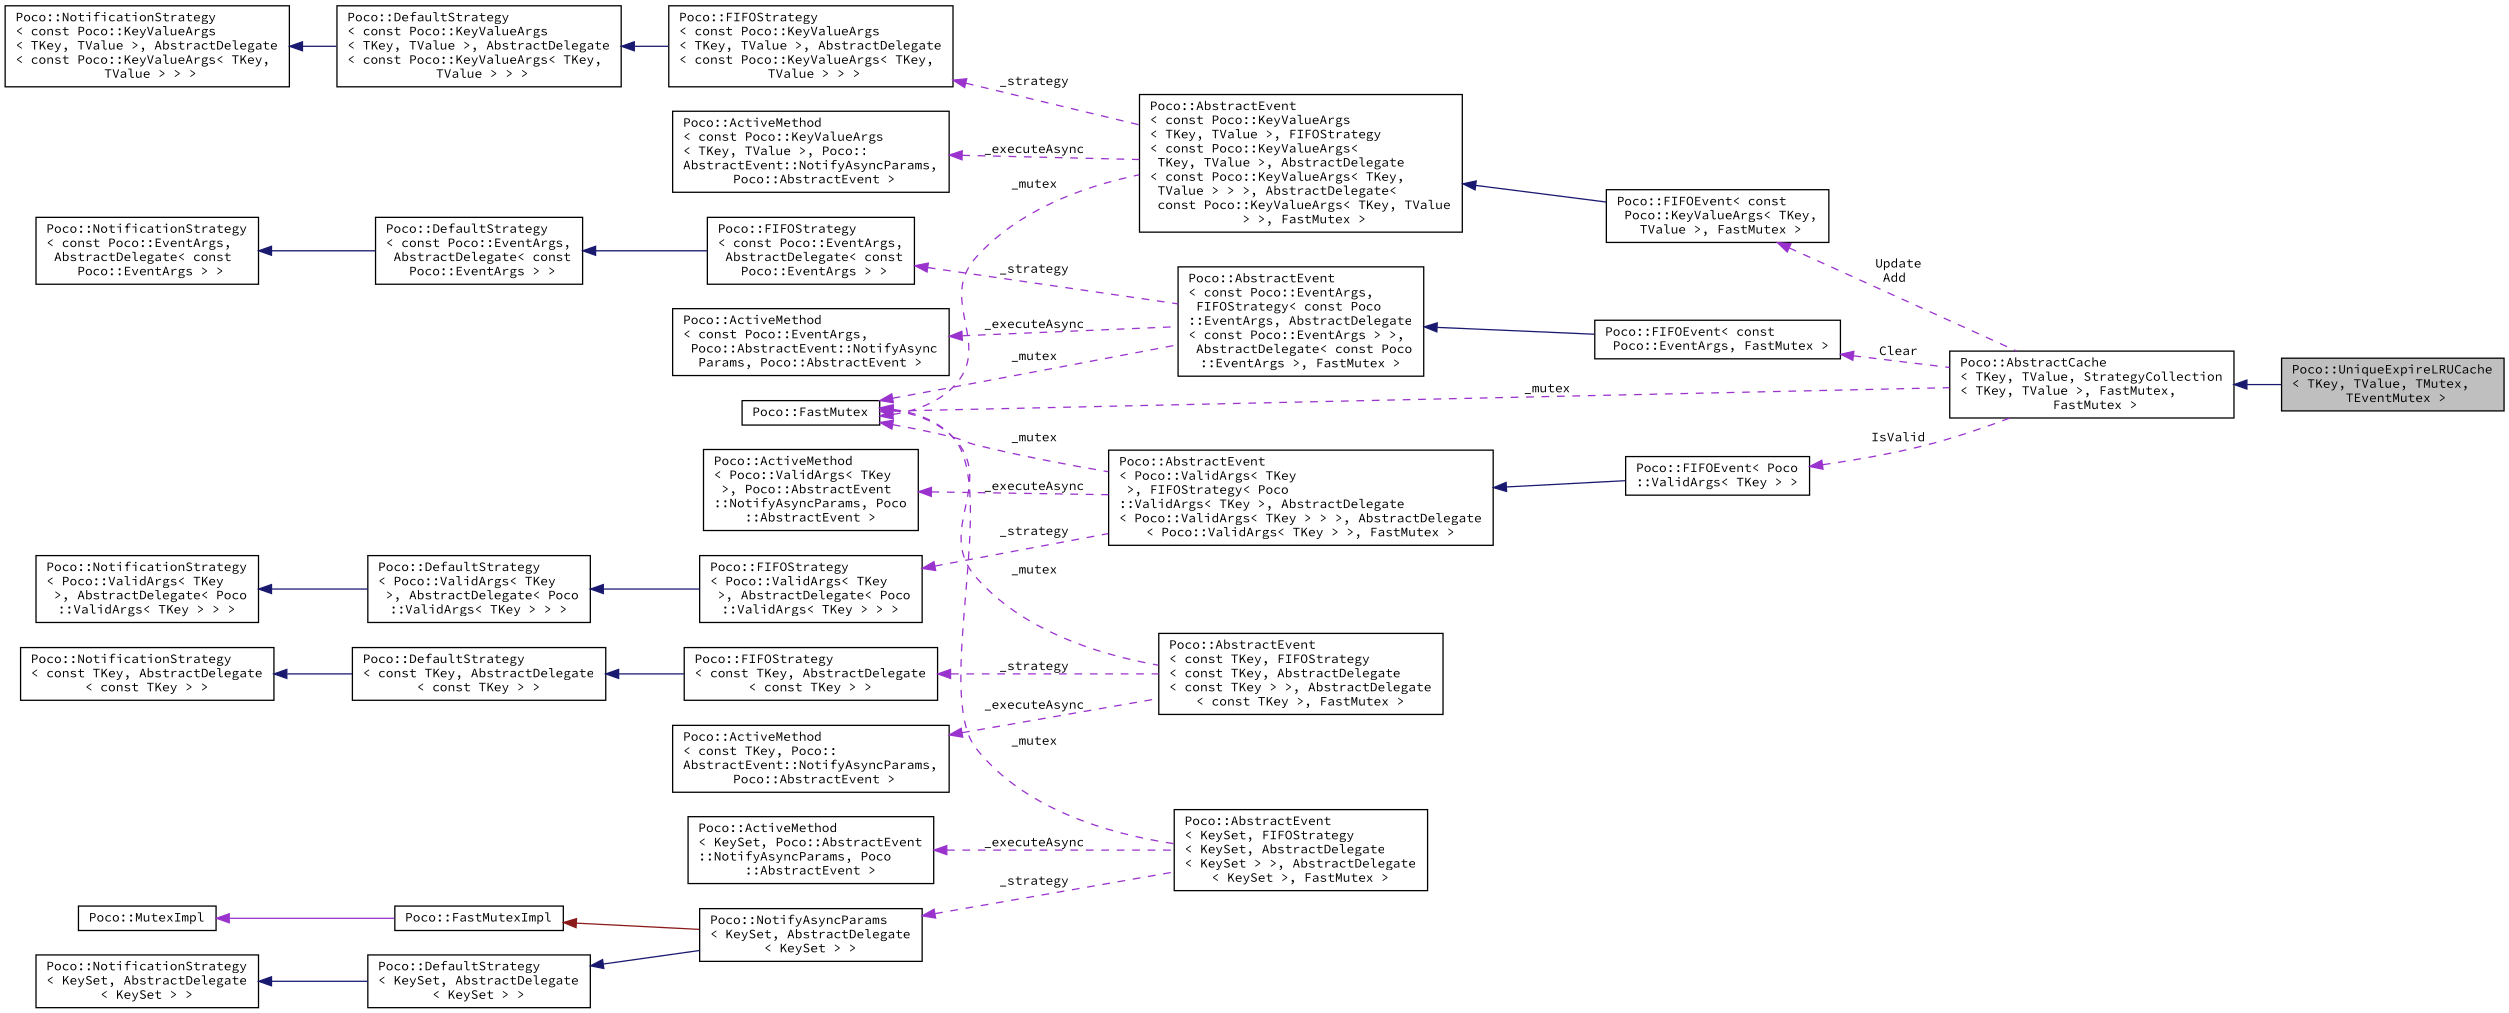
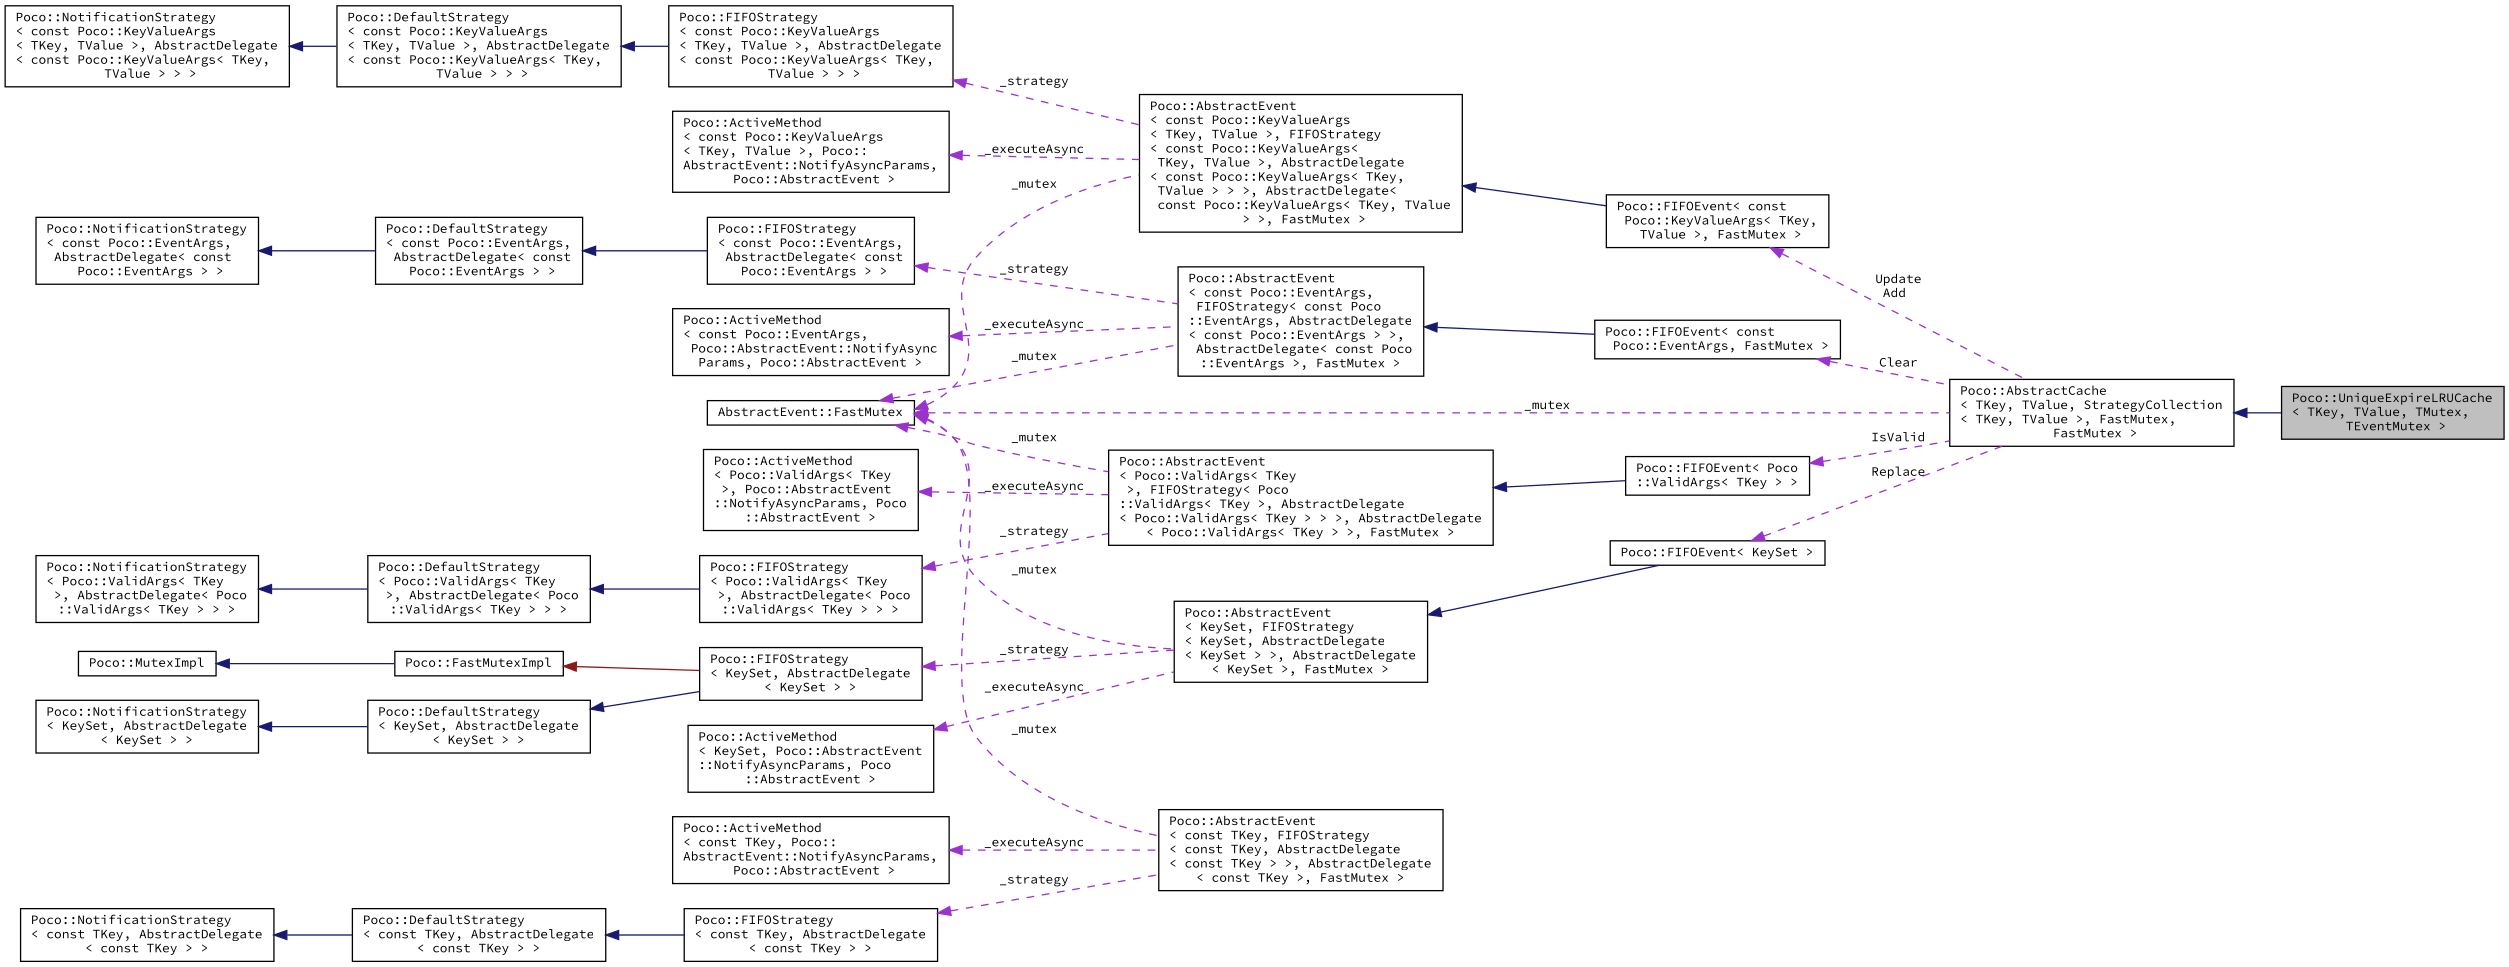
node "Poco::FastMutex": label "Poco::FastMutex" -> "AbstractEvent::FastMutex"
node "Poco::FIFOEvent< KeySet >": added
edge "Poco::FastMutexImpl" -> "Poco::MutexImpl": color darkorchid3 -> midnightblue
node "Poco::NotifyAsyncParams < KeySet, AbstractDelegate < KeySet > >": label "Poco::NotifyAsyncParams < KeySet, AbstractDelegate < KeySet > >" -> "Poco::FIFOStrategy < KeySet, AbstractDelegate < KeySet > >"
